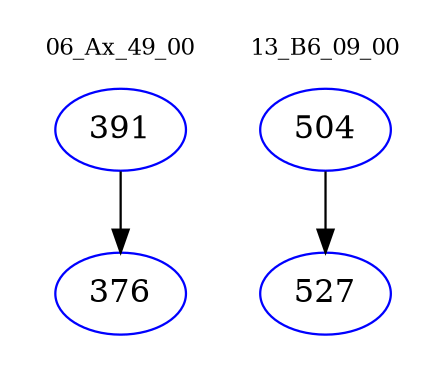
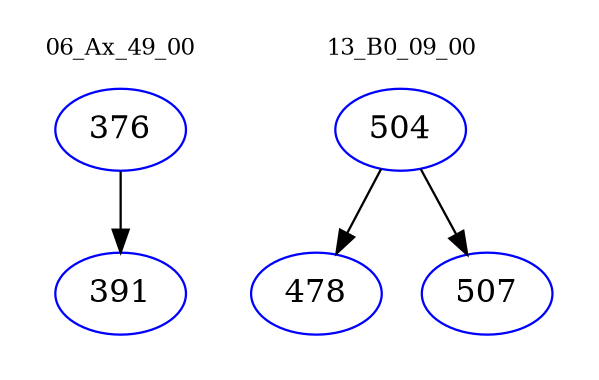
cluster "13_B6_09_00": label "13_B6_09_00" -> "13_B0_09_00"
edge "391" -> "376": reversed
node "478": added
node "527": label "527" -> "507"
